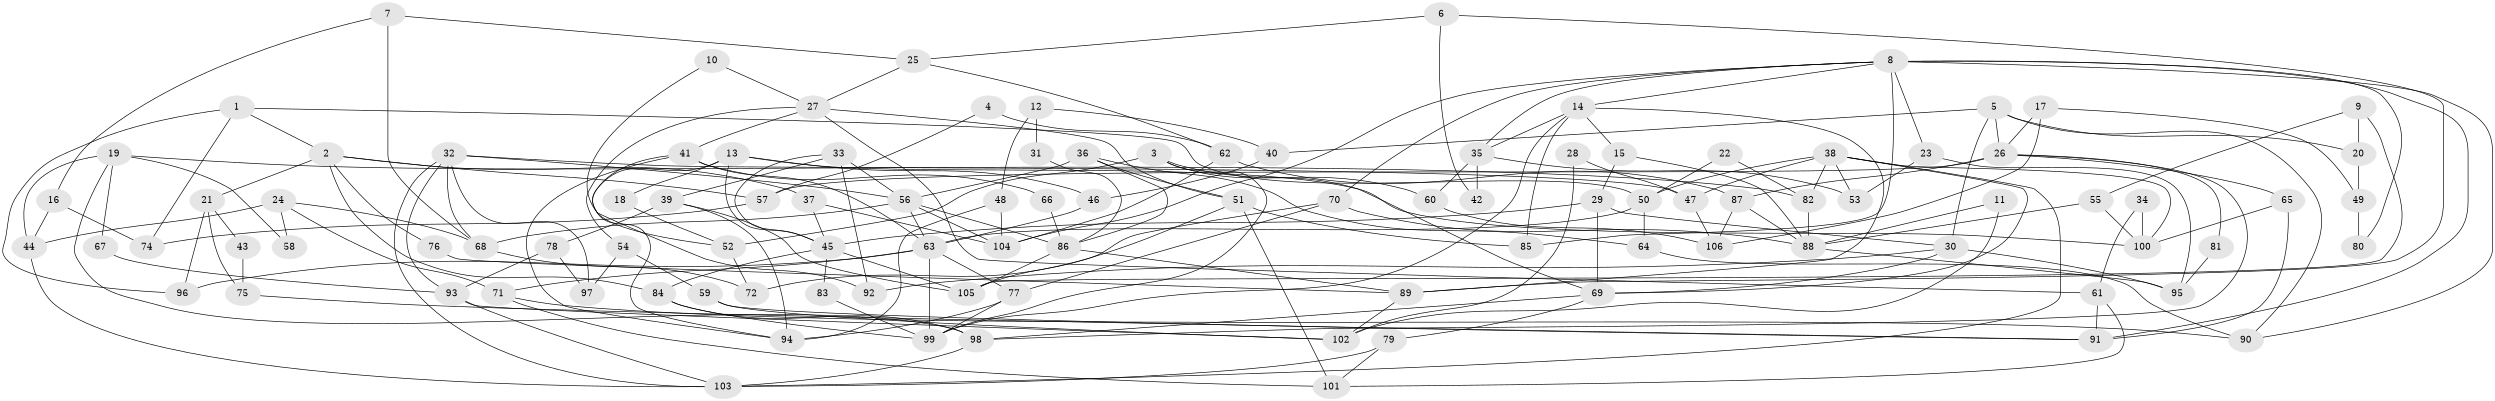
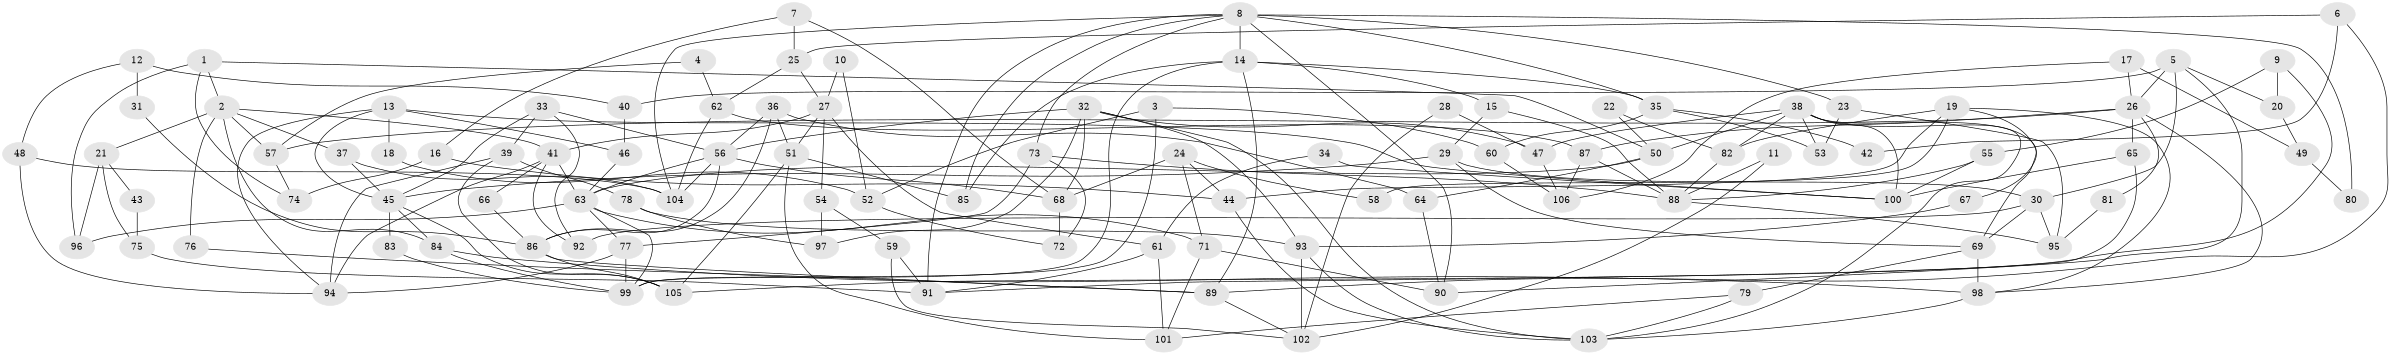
edge "2" -- "41": added
edge "3" -- "69": removed
node "70": label "70" -> "73"
